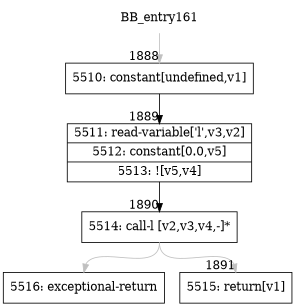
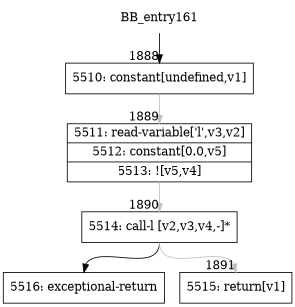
edge "BB_entry161" -> "5510: constant[undefined,v1]": color gray -> black
edge "5510: constant[undefined,v1]" -> "5511: read-variable['l',v3,v2]": color black -> gray
edge "5511: read-variable['l',v3,v2]" -> "5514: call-l [v2,v3,v4,-]*": color black -> gray
edge "5514: call-l [v2,v3,v4,-]*" -> "5516: exceptional-return": color gray -> black
